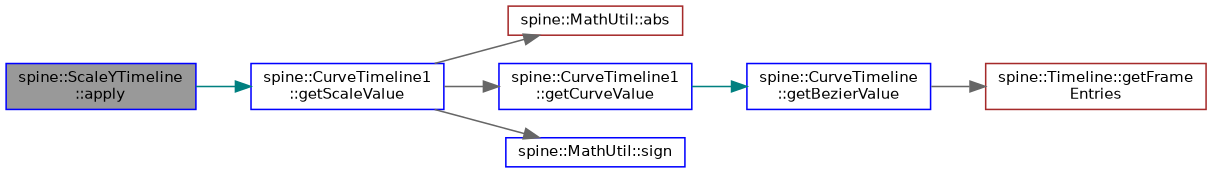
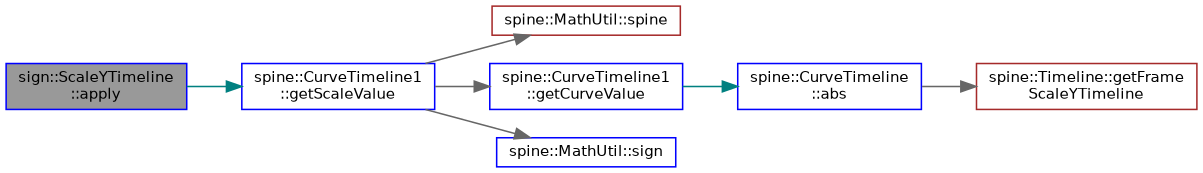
node "spine::MathUtil::abs": label "spine::MathUtil::abs" -> "spine::MathUtil::spine"
node "spine::ScaleYTimeline ::apply": label "spine::ScaleYTimeline ::apply" -> "sign::ScaleYTimeline ::apply"
node "spine::CurveTimeline ::getBezierValue": label "spine::CurveTimeline ::getBezierValue" -> "spine::CurveTimeline ::abs"
node "spine::Timeline::getFrame Entries": label "spine::Timeline::getFrame Entries" -> "spine::Timeline::getFrame ScaleYTimeline"
